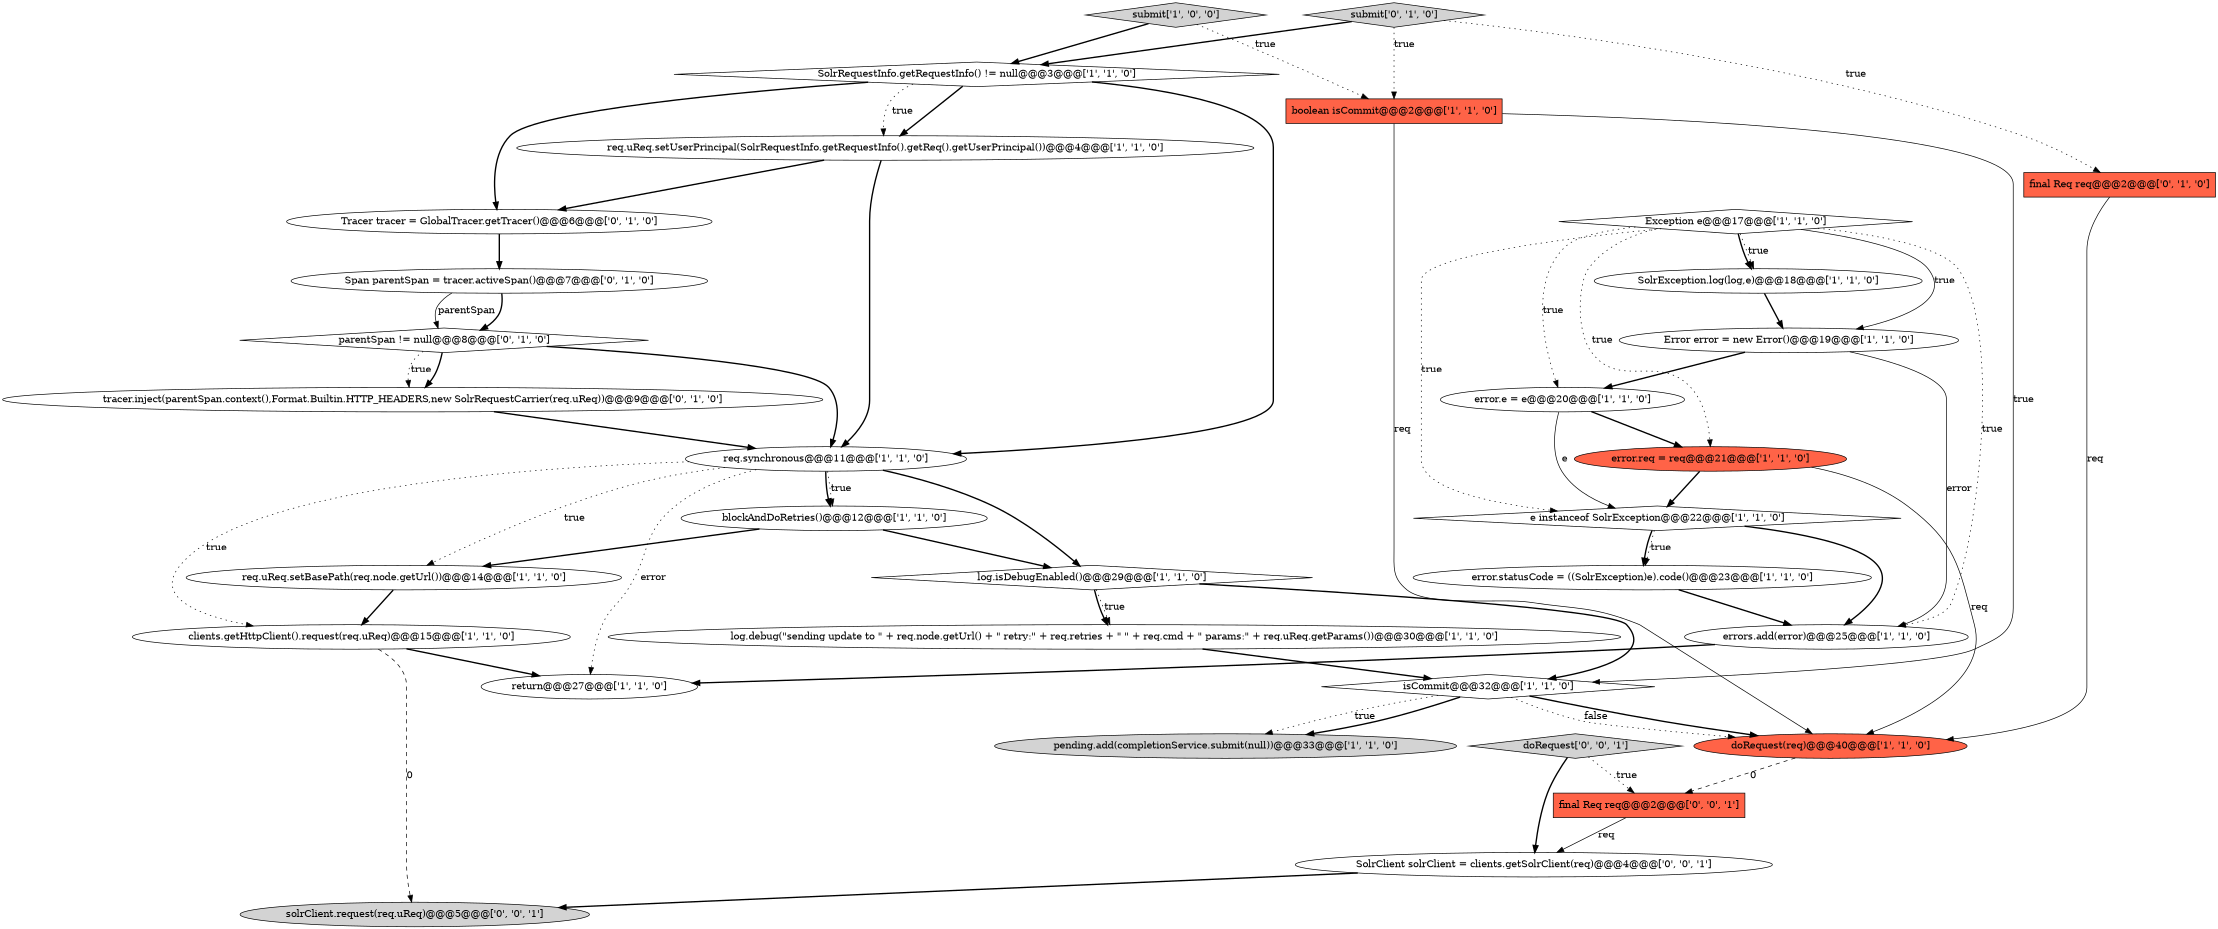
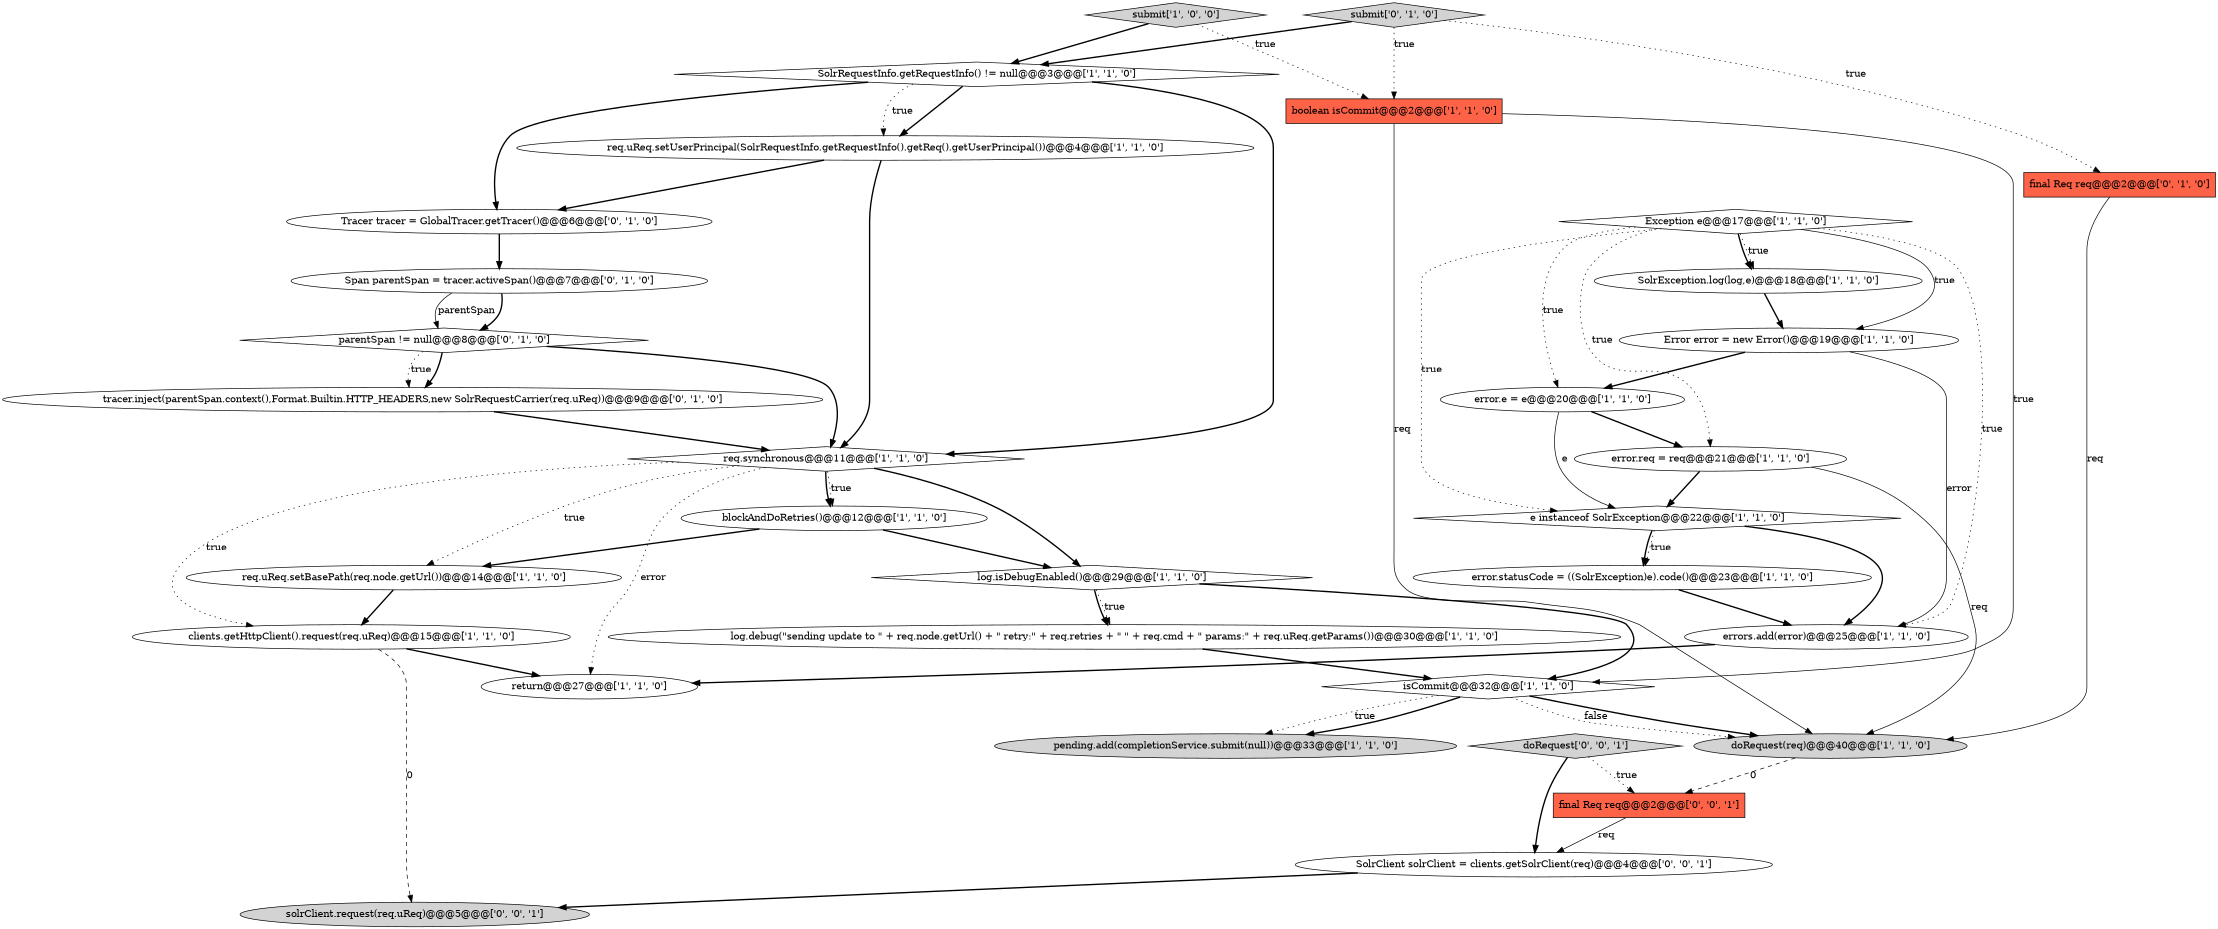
node "req.synchronous@@@11@@@['1', '1', '0']": shape ellipse -> diamond
node "error.req = req@@@21@@@['1', '1', '0']": fillcolor tomato -> white
node "doRequest(req)@@@40@@@['1', '1', '0']": fillcolor tomato -> lightgray
